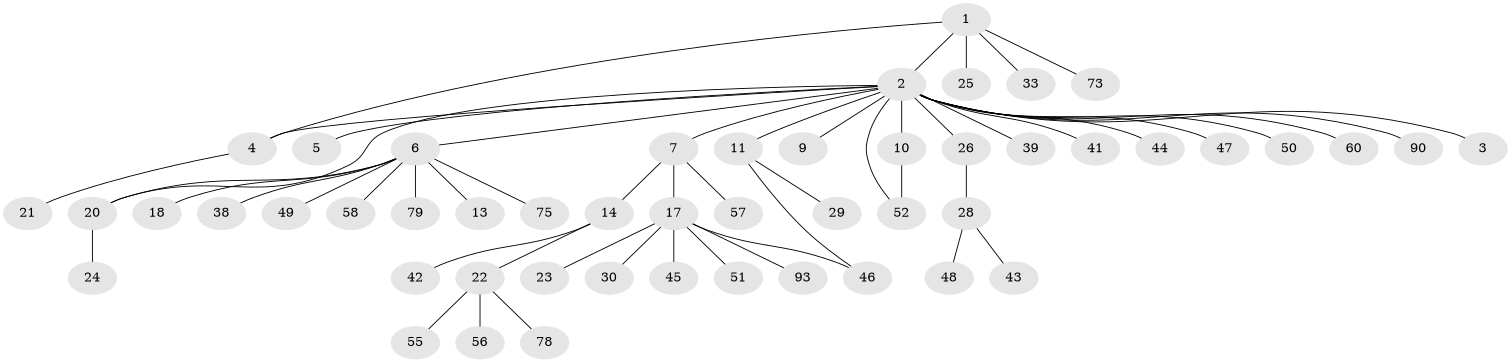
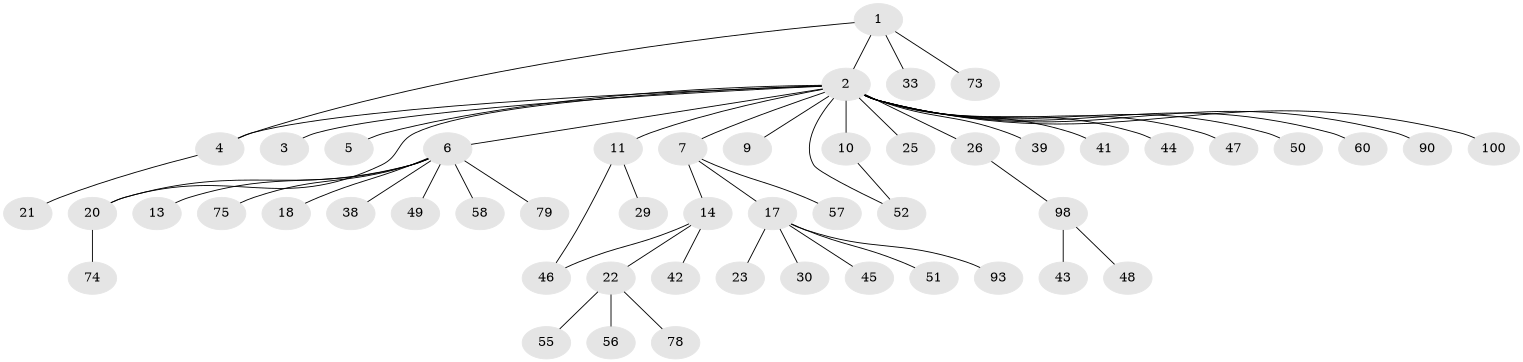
edge "1" -- "25": now "2" -- "25"
node "100": added
node "28": label "28" -> "98"
edge "17" -- "46": now "14" -- "46"
node "24": label "24" -> "74"
